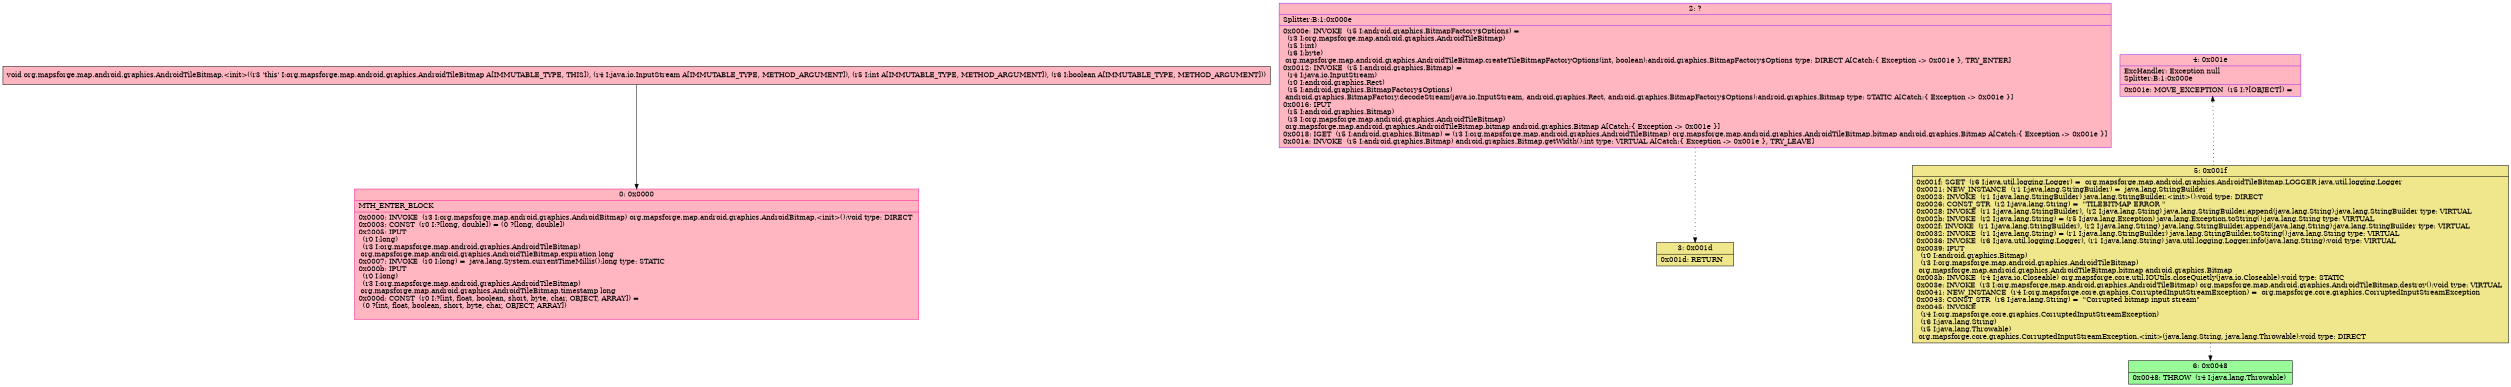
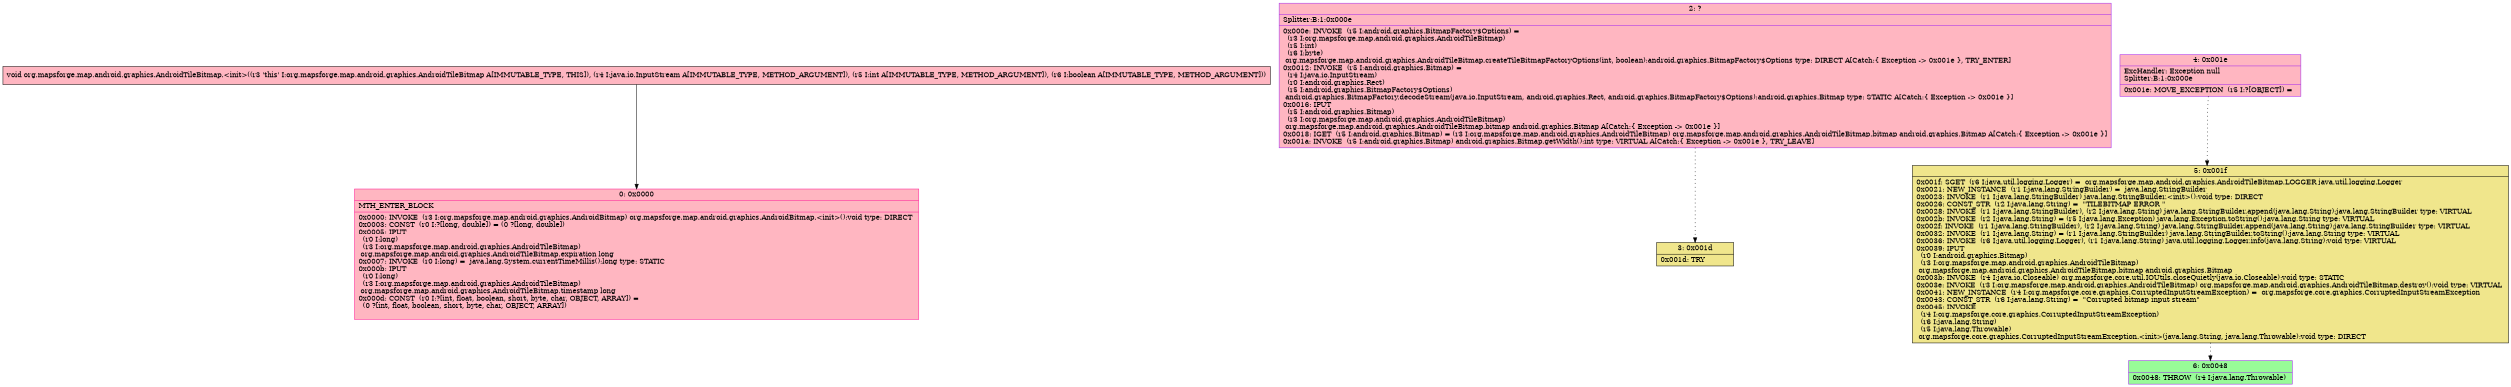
edge "5: 0x001f" -> "4: 0x001e": reversed
node "0: 0x0000": text "0x2005: IPUT" -> "0x0005: IPUT"
node "3: 0x001d": text "0x001d: RETURN" -> "0x001d: TRY"
node "6: 0x0048": color black -> purple
